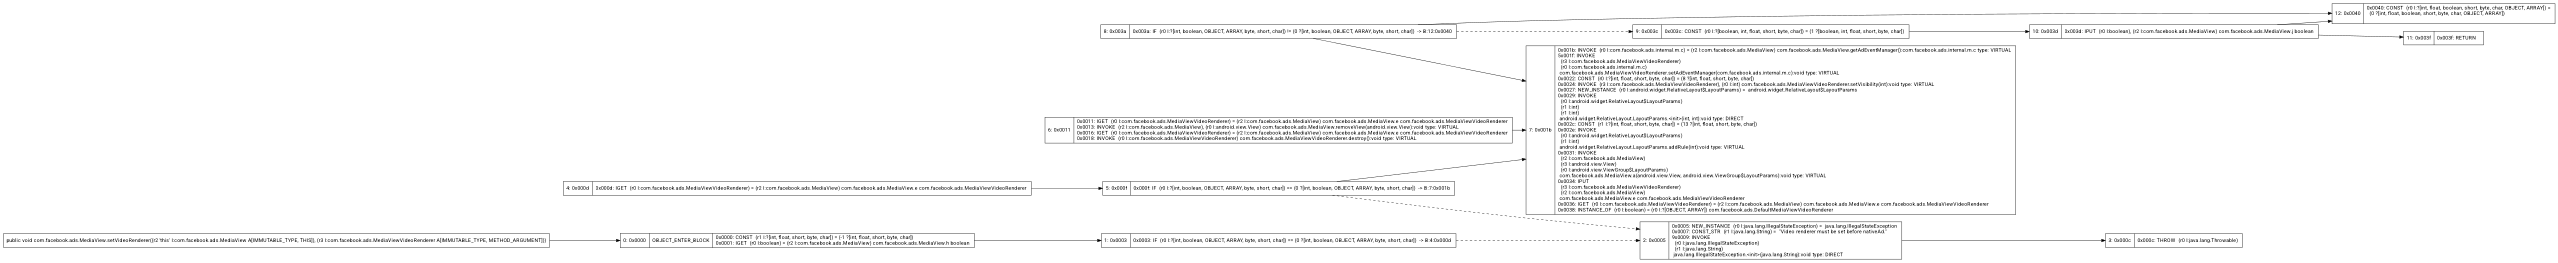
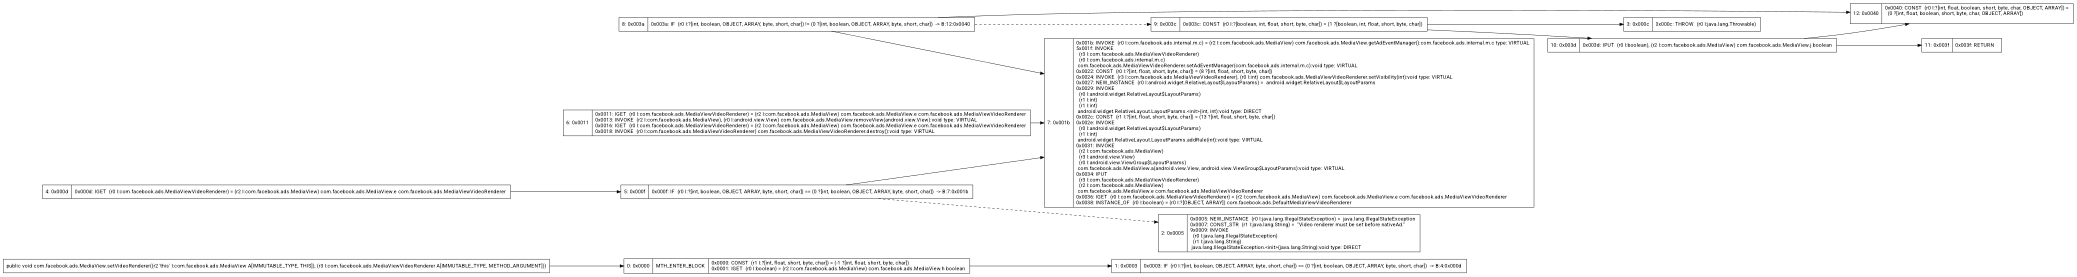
node "0: 0x0000": text "OBJECT_ENTER_BLOCK" -> "MTH_ENTER_BLOCK"
edge "1: 0x0003" -> "2: 0x0005": removed
edge "2: 0x0005" -> "3: 0x000c": now "9: 0x003c" -> "3: 0x000c"
